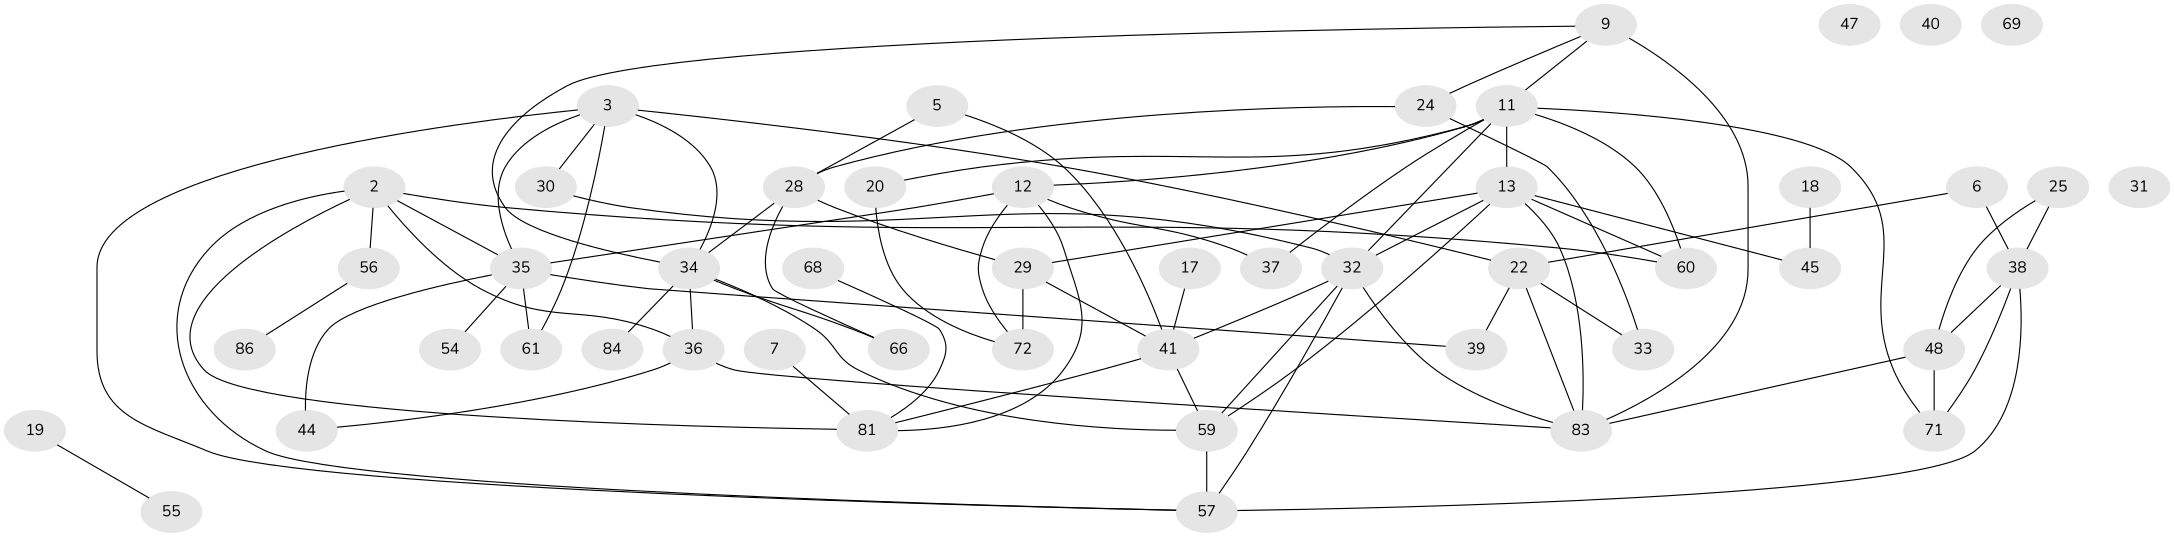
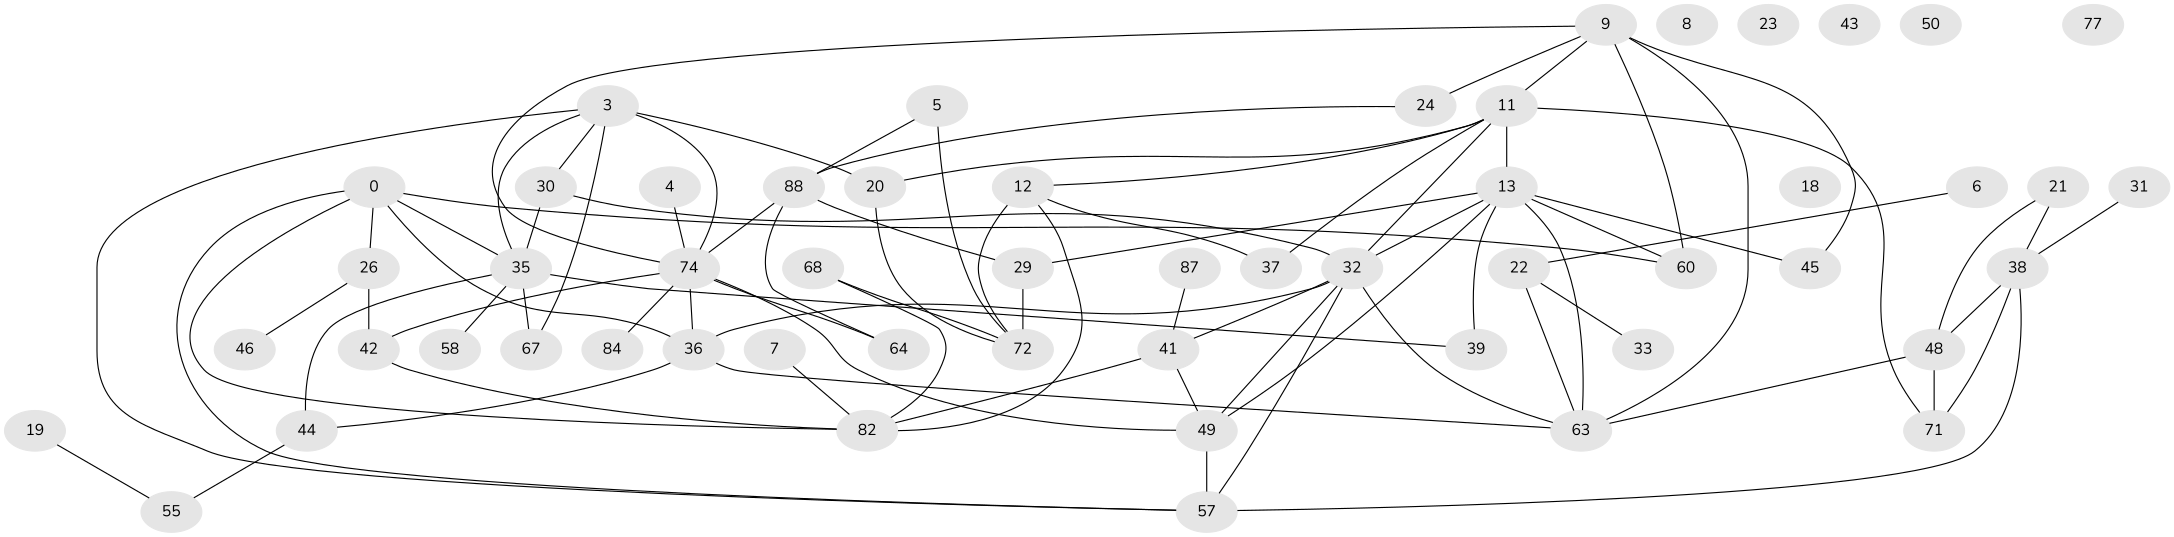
node "8": added
node "23": added
node "47": label "47" -> "43"
node "40": label "40" -> "50"
node "69": removed
node "77": added
edge "11" -- "60": now "9" -- "60"
edge "3" -- "22": now "3" -- "20"
node "2": label "2" -> "0"
node "4": added
node "28": label "28" -> "88"
node "25": label "25" -> "21"
edge "5" -- "41": now "5" -- "72"
edge "24" -- "33": removed
edge "18" -- "45": now "9" -- "45"
edge "12" -- "35": now "30" -- "35"
edge "6" -- "38": now "31" -- "38"
node "56": label "56" -> "26"
node "34": label "34" -> "74"
node "17": label "17" -> "87"
edge "68" -- "72": added
edge "29" -- "41": removed
edge "22" -- "39": now "13" -- "39"
edge "32" -- "36": added
node "86": label "86" -> "46"
node "42": added
node "54": label "54" -> "58"
node "61": label "61" -> "67"
node "66": label "66" -> "64"
node "81": label "81" -> "82"
node "59": label "59" -> "49"
node "83": label "83" -> "63"
edge "44" -- "55": added
